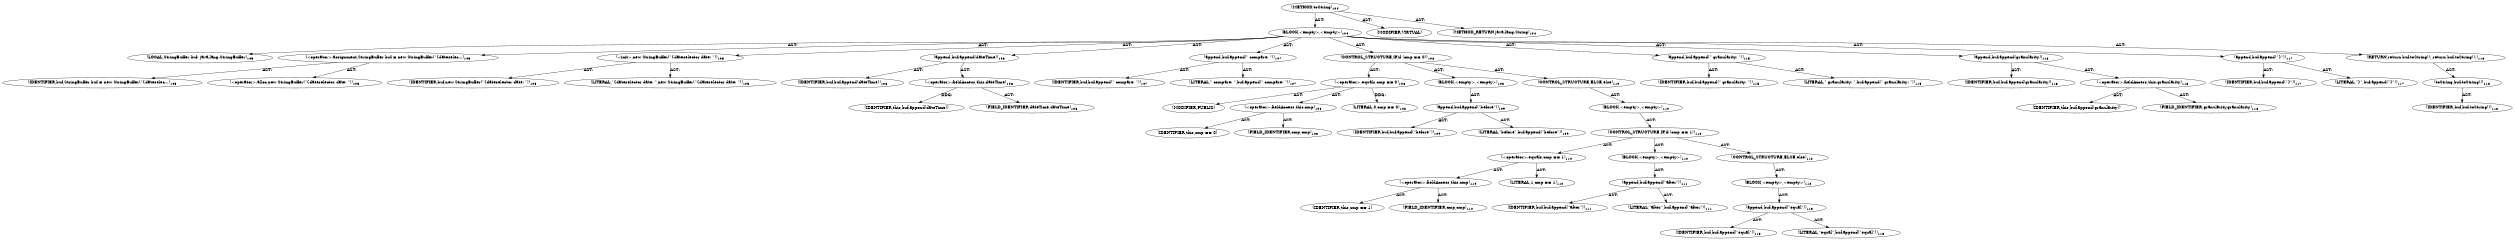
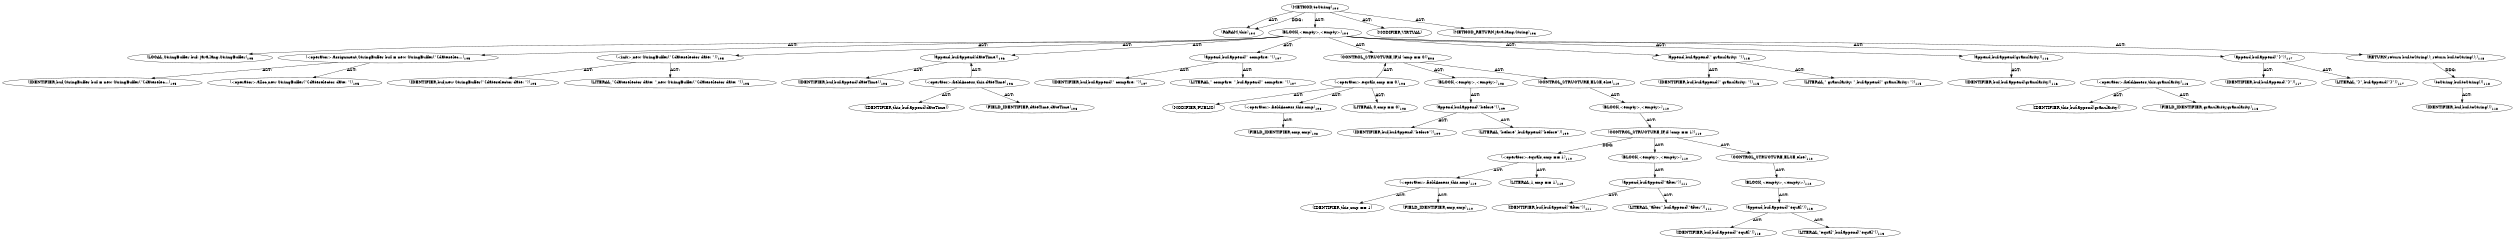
node "(METHOD_RETURN,java.lang.String)": text "104" -> "103"
node "(PARAM,this)": added
node "(CONTROL_STRUCTURE,IF,if (cmp == 0))": text "108" -> "508"
edge "(CONTROL_STRUCTURE,IF,if (cmp == 0))" -> "(<operator>.equals,cmp == 0)": reversed
edge "(append,buf.append(dateTime))" -> "(<operator>.fieldAccess,this.dateTime)": reversed
edge "(append,buf.append(granularity))" -> "(<operator>.fieldAccess,this.granularity)": removed, label "AST:"
edge "(RETURN,return buf.toString();,return buf.toString();)" -> "(toString,buf.toString())": label "AST: " -> "DDG: "
edge "(<operator>.fieldAccess,this.dateTime)" -> "(IDENTIFIER,this,buf.append(dateTime))": label "DDG: " -> "AST: "
edge "(<operator>.equals,cmp == 0)" -> "(LITERAL,0,cmp == 0)": label "DDG: " -> "AST: "
node "(IDENTIFIER,this,cmp == 0)": removed
edge "(CONTROL_STRUCTURE,IF,if (cmp == 1))" -> "(<operator>.equals,cmp == 1)": label "AST: " -> "DDG: "
